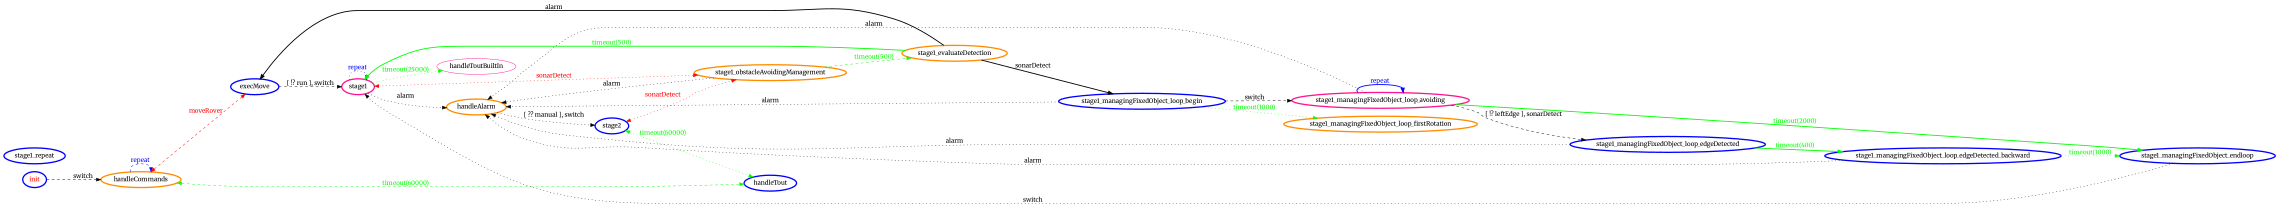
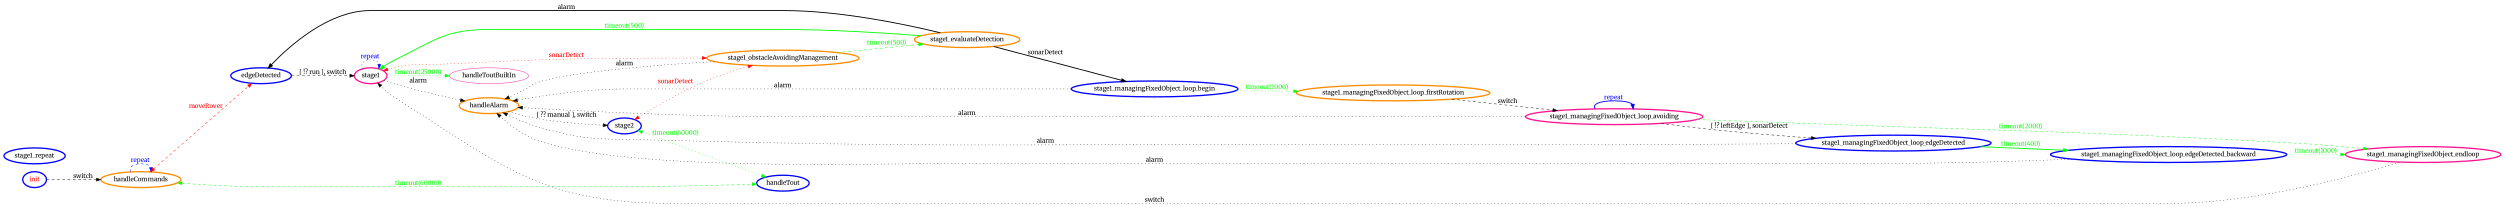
node "execMove": label "execMove" -> "edgeDetected"
edge "stage1_managingFixedObject_loop_begin" -> "stage1_managingFixedObject_loop_avoiding": now "stage1_managingFixedObject_loop_firstRotation" -> "stage1_managingFixedObject_loop_avoiding"
edge "stage1_managingFixedObject_loop_avoiding" -> "stage1_managingFixedObject_endloop": style bold -> dashed
node "stage1_managingFixedObject_endloop": color blue -> deeppink
